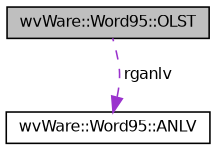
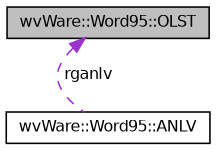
edge "wvWare::Word95::OLST" -> "wvWare::Word95::ANLV": reversed
